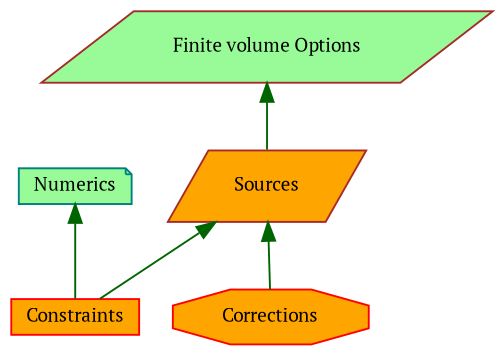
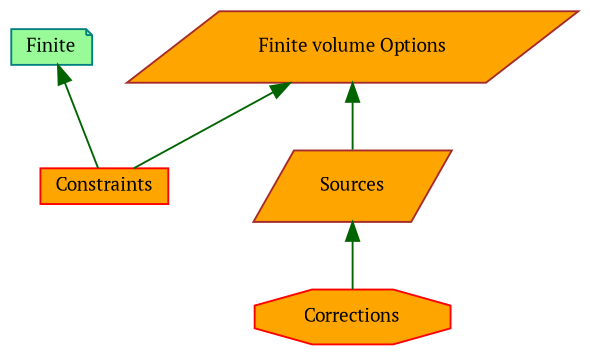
node "Finite volume Options": fillcolor palegreen -> orange
node "Numerics": label "Numerics" -> "Finite"
edge "Constraints" -> "Sources": now "Constraints" -> "Finite volume Options"
